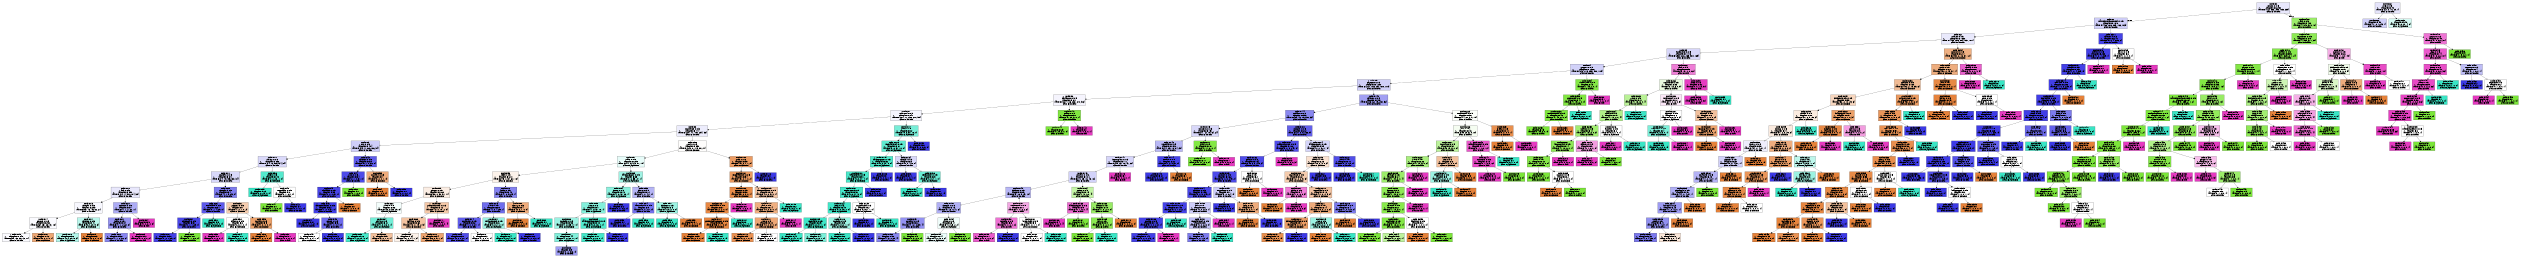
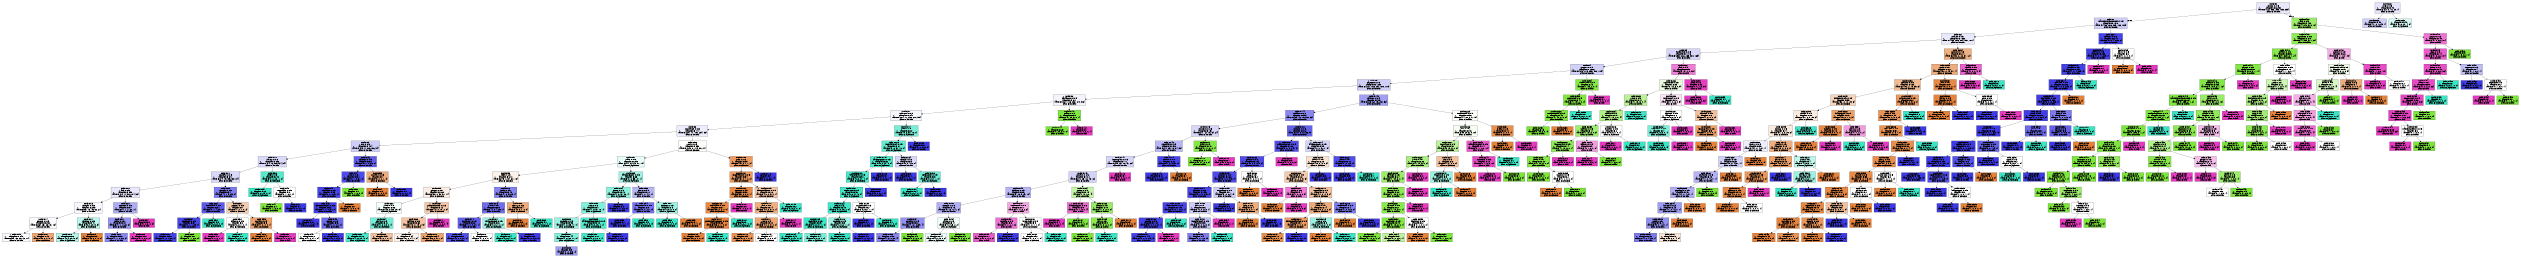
edge "node #25" -> "node #31": added
edge "node #157" -> "node #149": reversed
